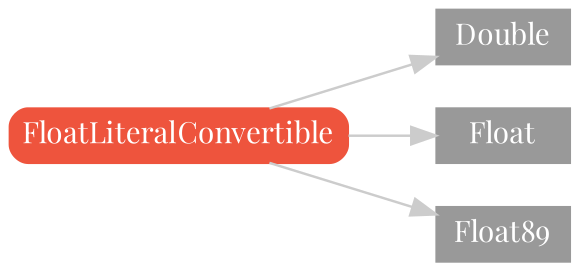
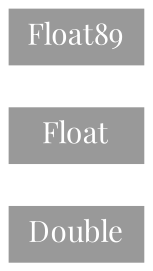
node "FloatLiteralConvertible": removed
